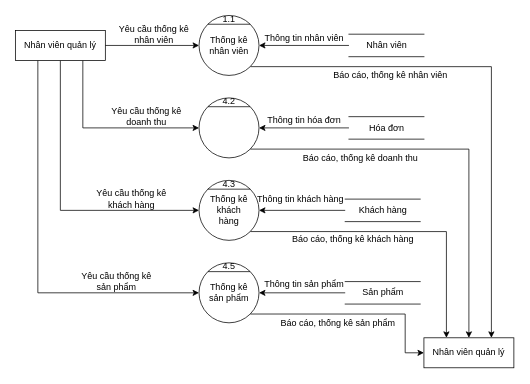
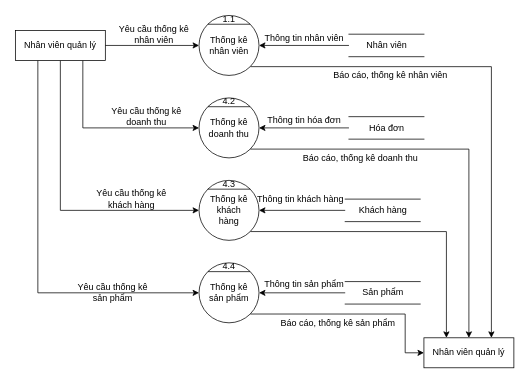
node "Thống kê doanh thu": added
node "Báo cáo, thống kê khách hàng": removed
node "4.5": label "4.5" -> "4.4"
node "Yêu cầu thống kê sản phẩm": moved (117, 282) -> (113, 293)
